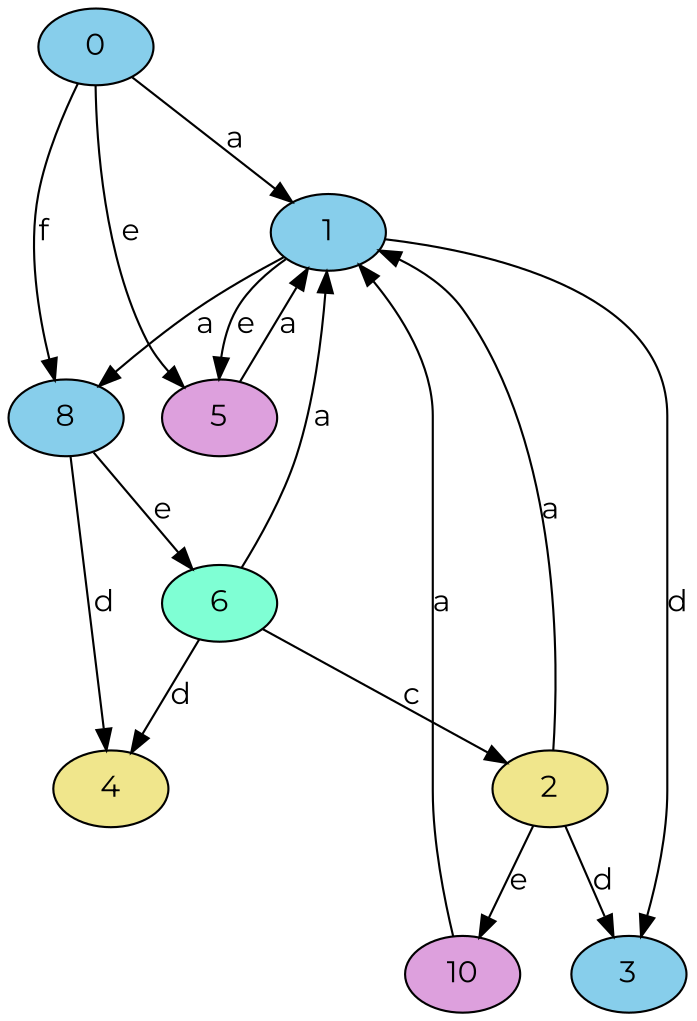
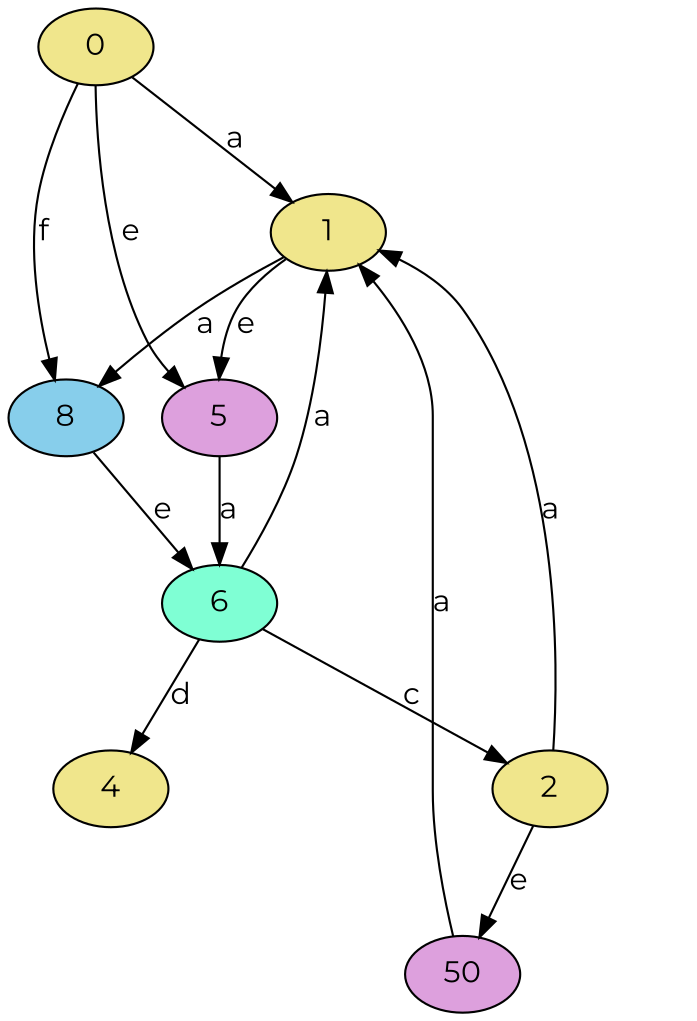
node "0": fillcolor skyblue -> khaki
node "1": fillcolor skyblue -> khaki
edge "5" -> "1": now "5" -> "6"
edge "8" -> "4": removed, label "d"
node "10": label "10" -> "50"
node "3": removed
